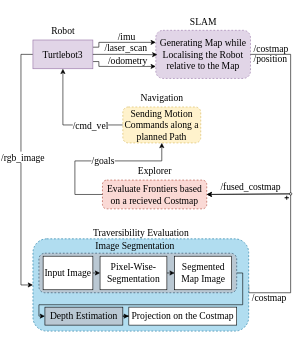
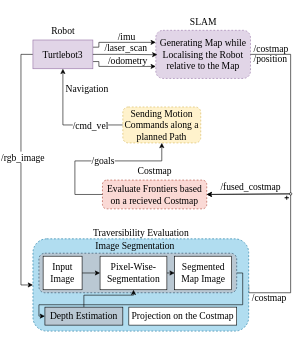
node "Navigation": moved (162, 98) -> (87, 89)
node "Explorer": label "Explorer" -> "Costmap"
node "Input Image": size 50x34 -> 39x34
edge "Depth Estimation" -> "Projection on the Costmap": now "Depth Estimation" -> "Pixel-Wise-Segmentation"
